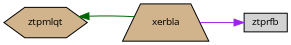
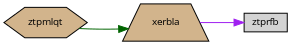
edge "xerbla" -> "ztpmlqt": reversed
